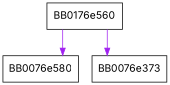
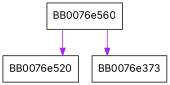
node "BB0176e560": label "BB0176e560" -> "BB0076e560"
node "BB0076e580": label "BB0076e580" -> "BB0076e520"
